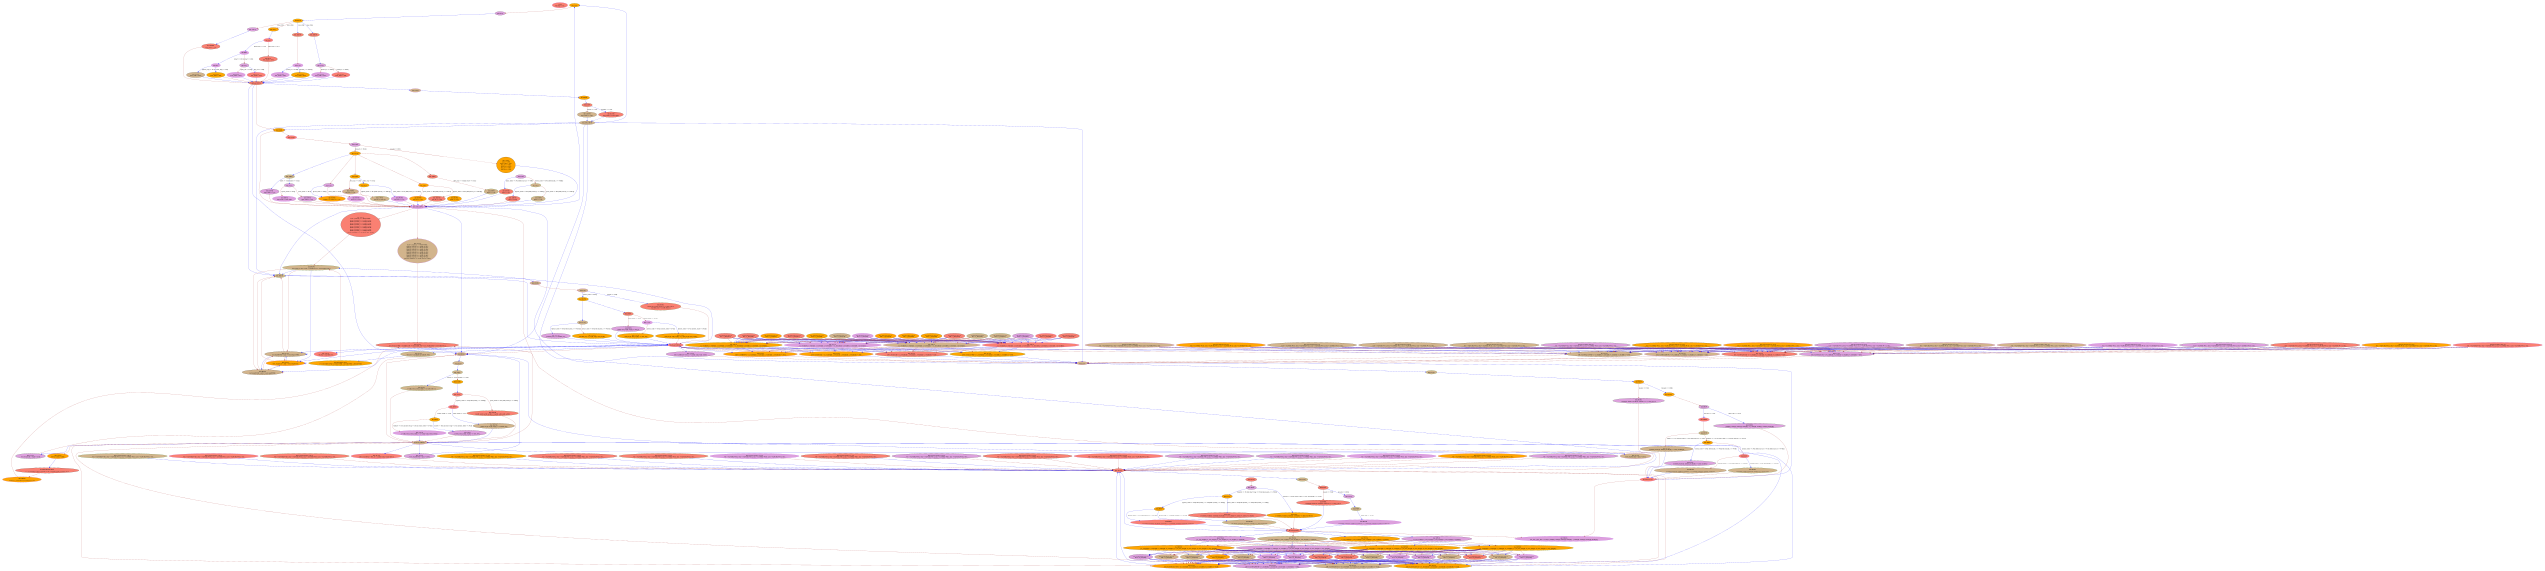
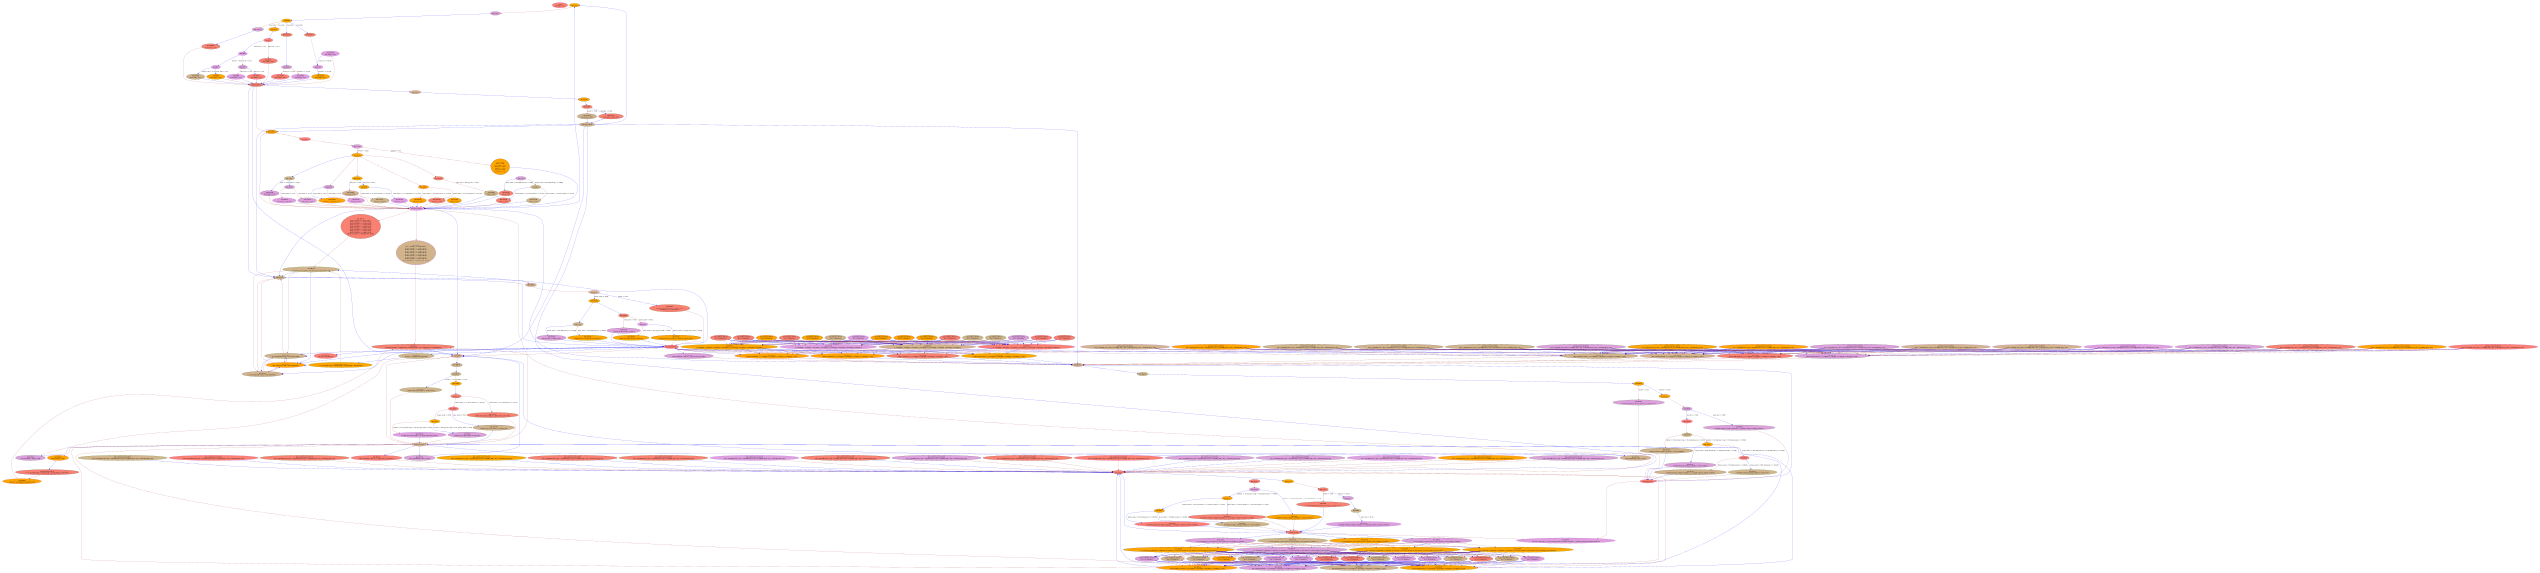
edge "dut.101:IF" -> "dut.101:BS next_state = 3'h0;": reversed
node "dut.343:BL": fillcolor tan -> orange
